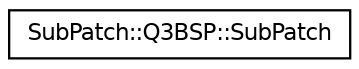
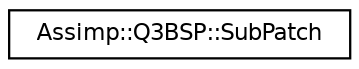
node "SubPatch::Q3BSP::SubPatch": label "SubPatch::Q3BSP::SubPatch" -> "Assimp::Q3BSP::SubPatch"
